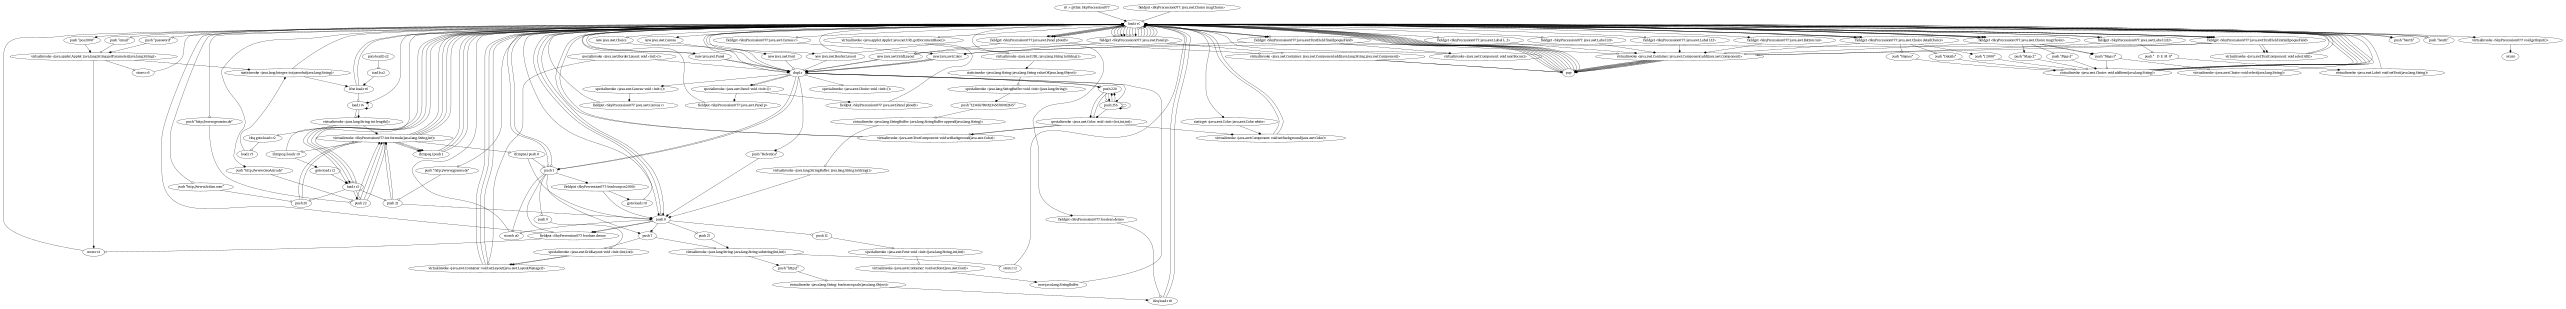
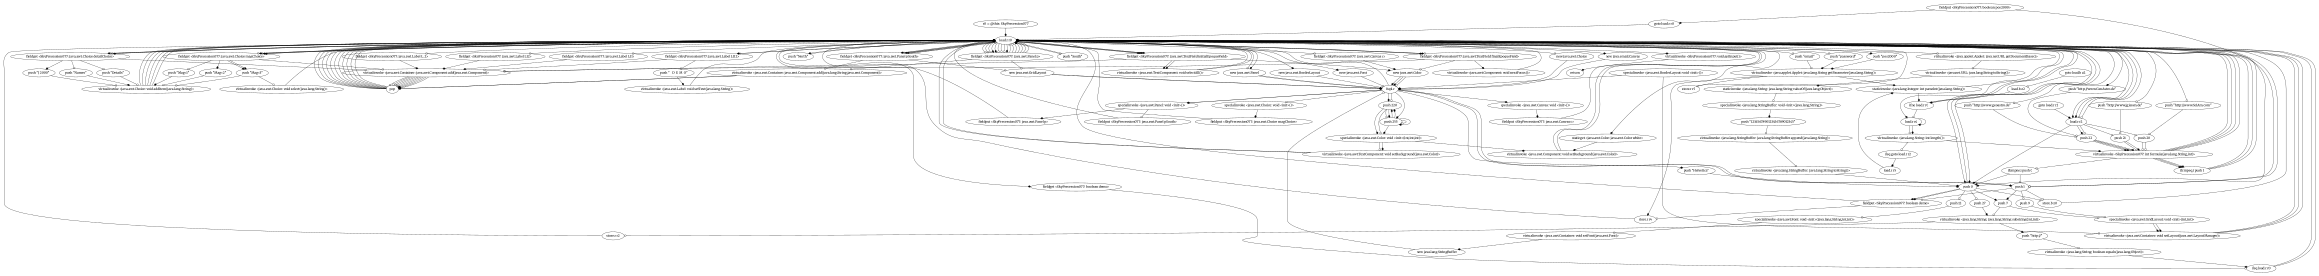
node "new java.awt.Canvas": label "new java.awt.Canvas" -> "new java.email.Canvas"
node "fieldget <SkyPrecession077: java.awt.Button run>": removed
edge "specialinvoke <java.awt.Panel: void <init>()>" -> "fieldput <SkyPrecession077: java.awt.Panel pSouth>": arrowhead diamond -> odot
node "push 256": label "push 256" -> "push 255"
edge "specialinvoke <java.awt.Choice: void <init>()>" -> "fieldput <SkyPrecession077: java.awt.Choice magChoice>": added
edge "ifeq goto load.r r2" -> "load.r r5": arrowhead odot -> diamond
node "ifcmpeq.i load.r r0": removed
edge "push 1" -> "fieldput <SkyPrecession077: boolean pos2000>": removed
edge "push 21" -> "push 0": now "load.r r2" -> "push 0"
